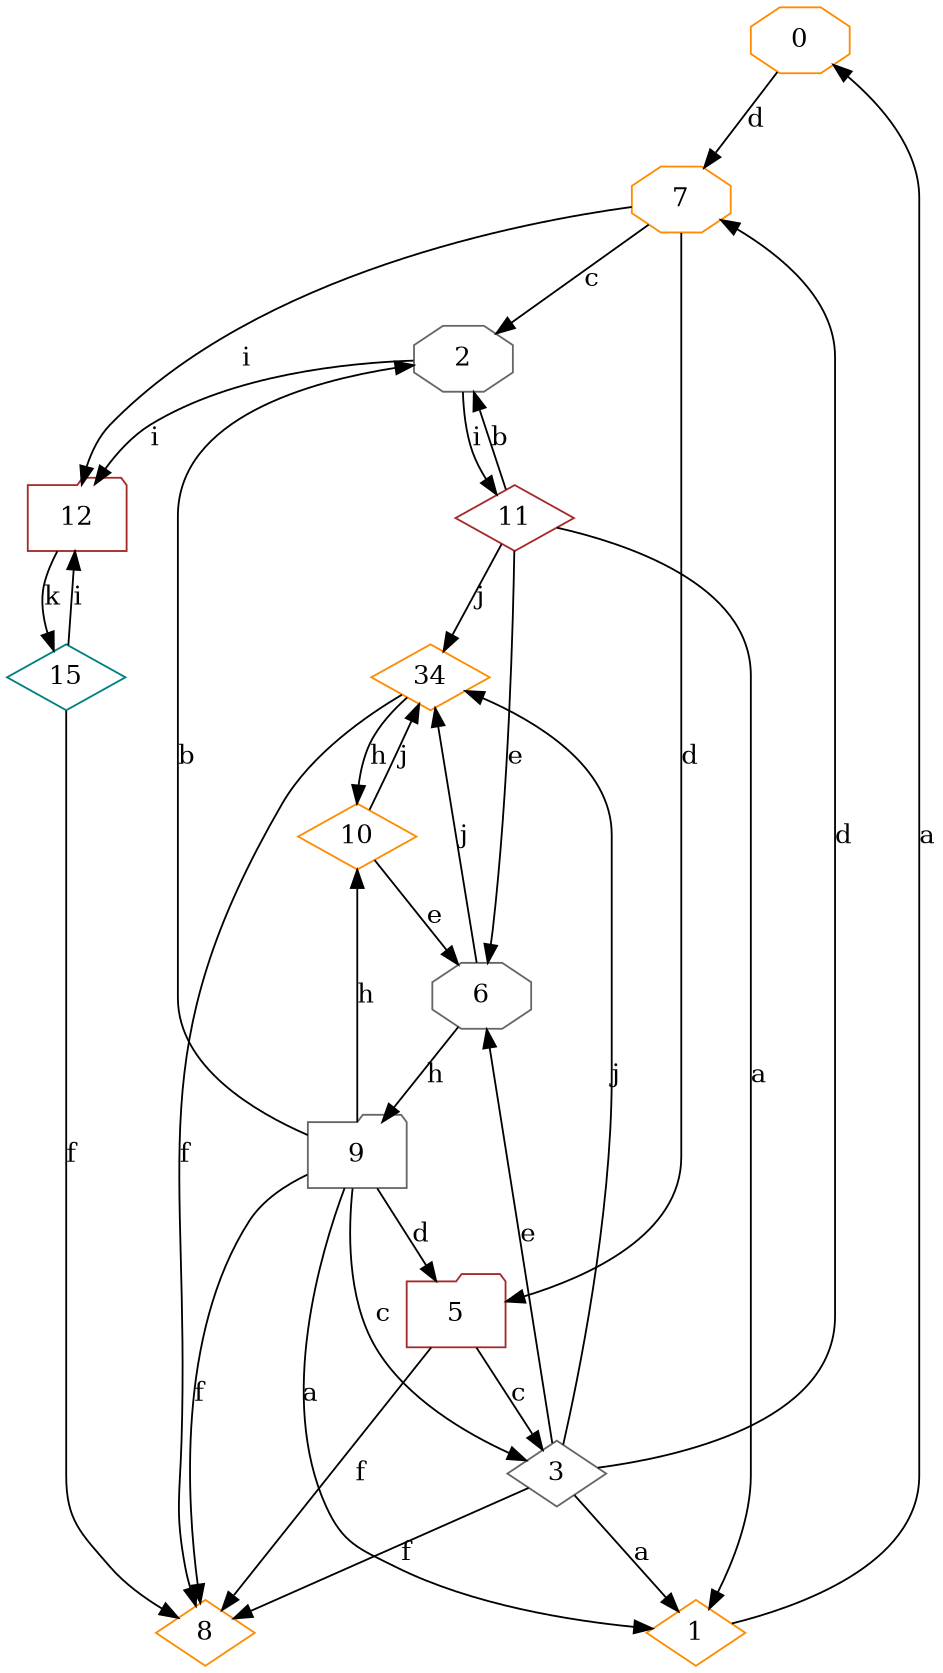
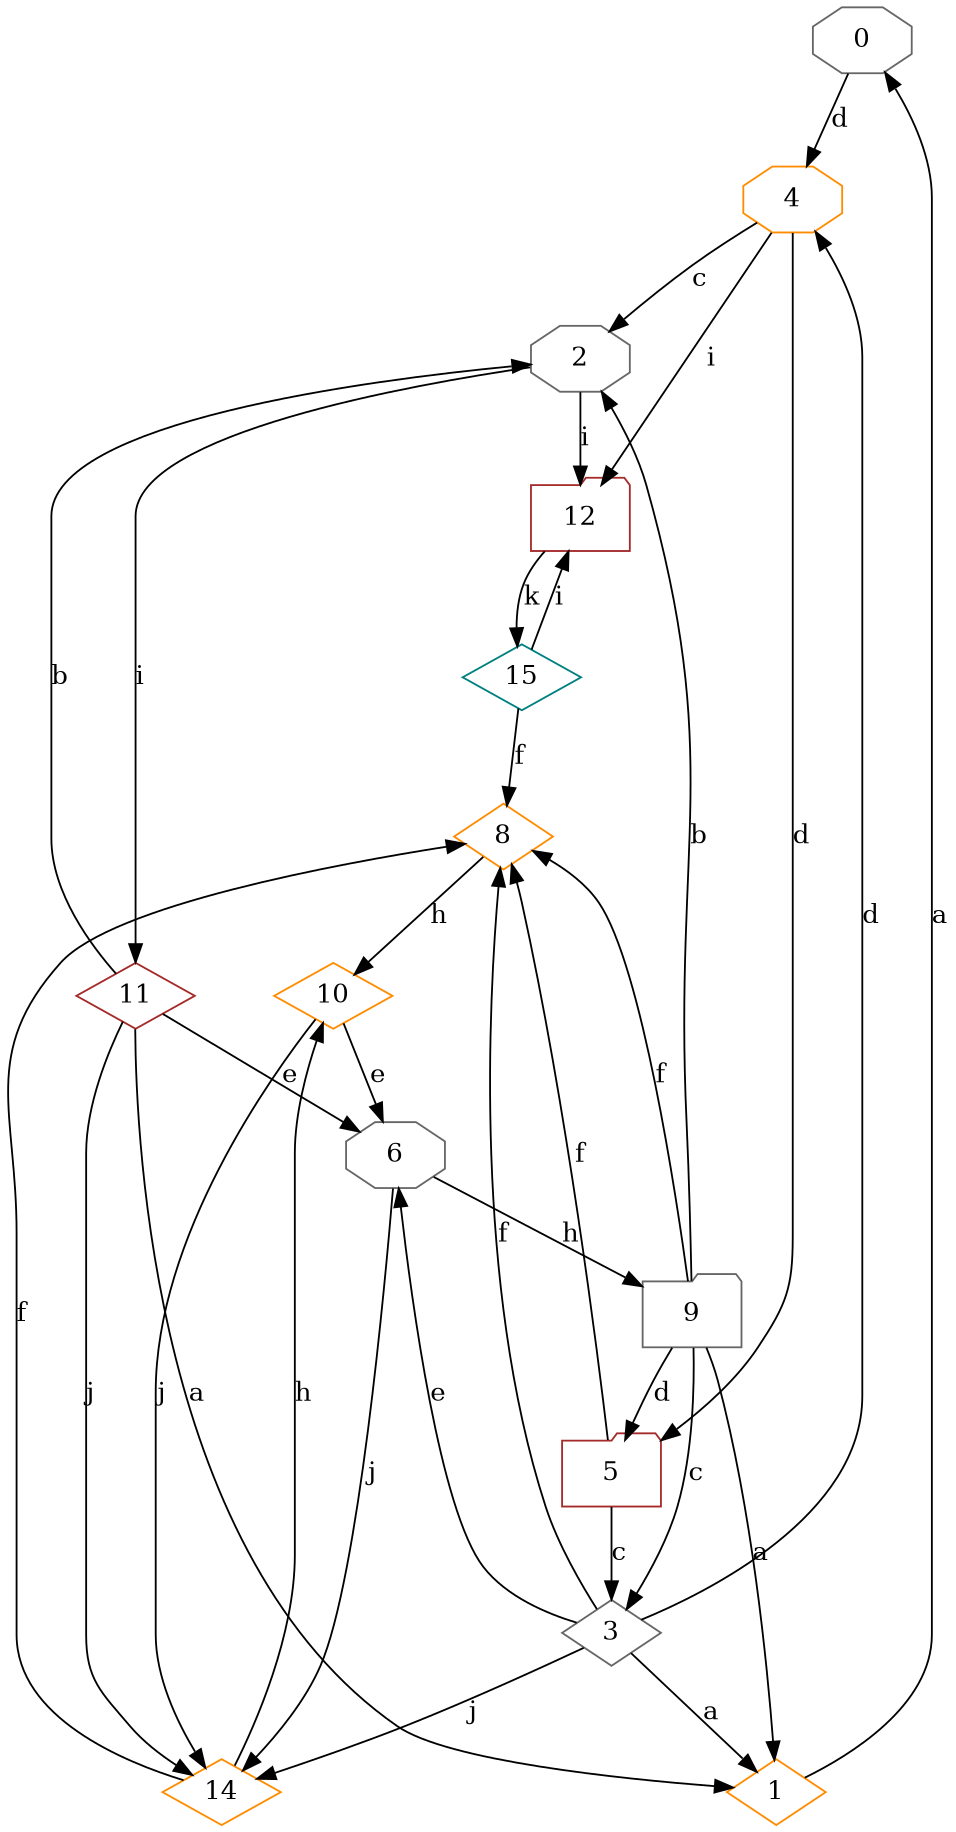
node "0": color darkorange -> gray40
node "7": label "7" -> "4"
node "34": label "34" -> "14"
edge "9" -> "10": now "8" -> "10"
